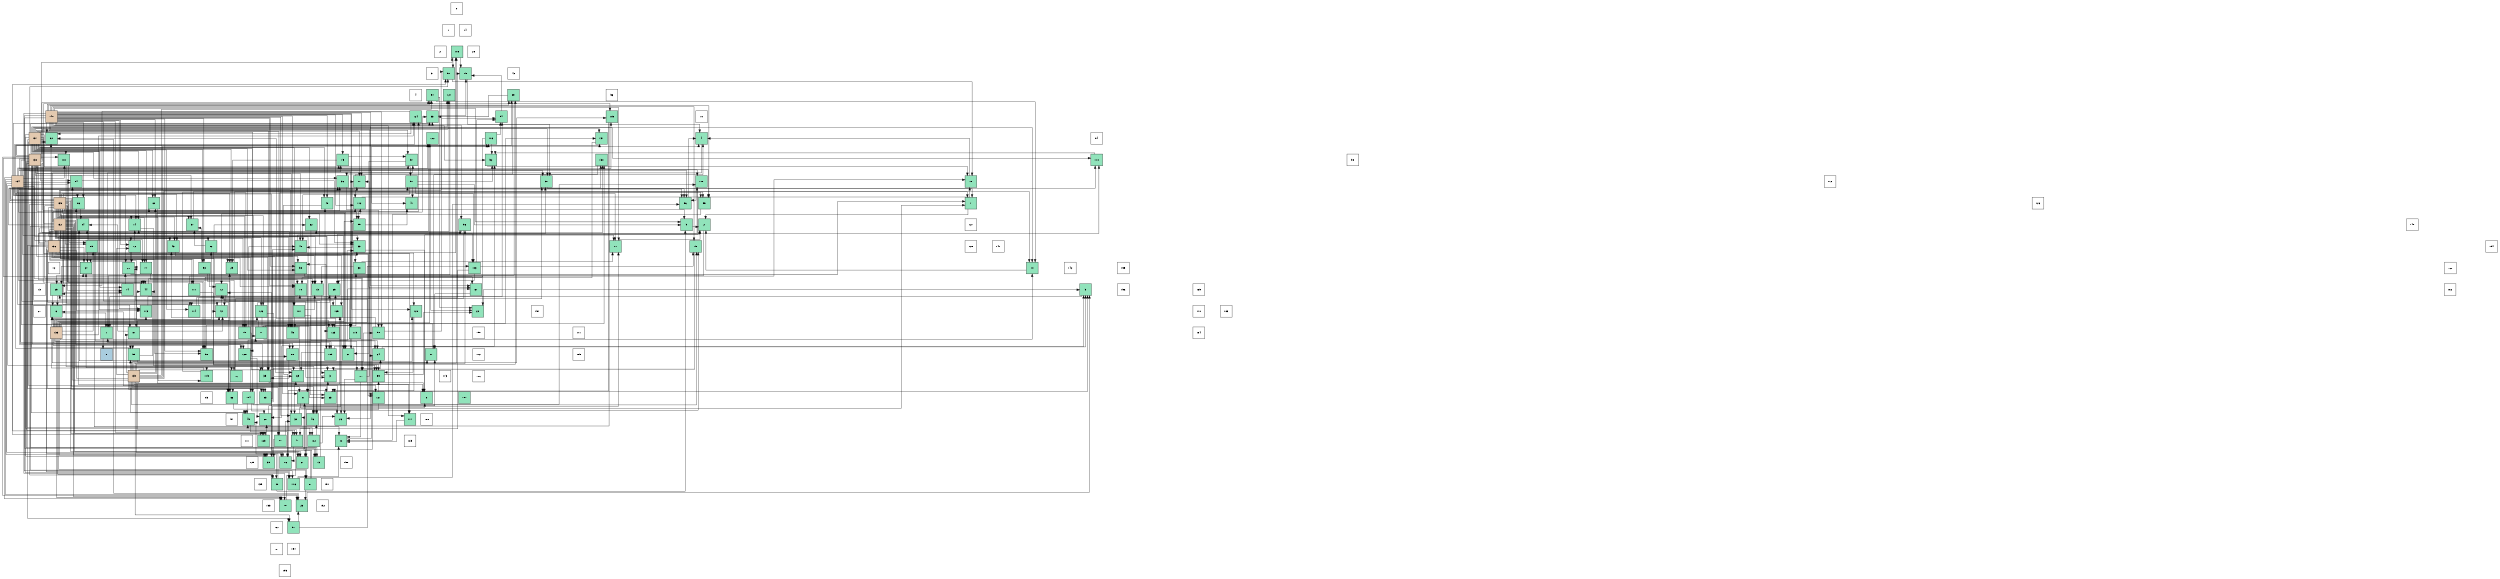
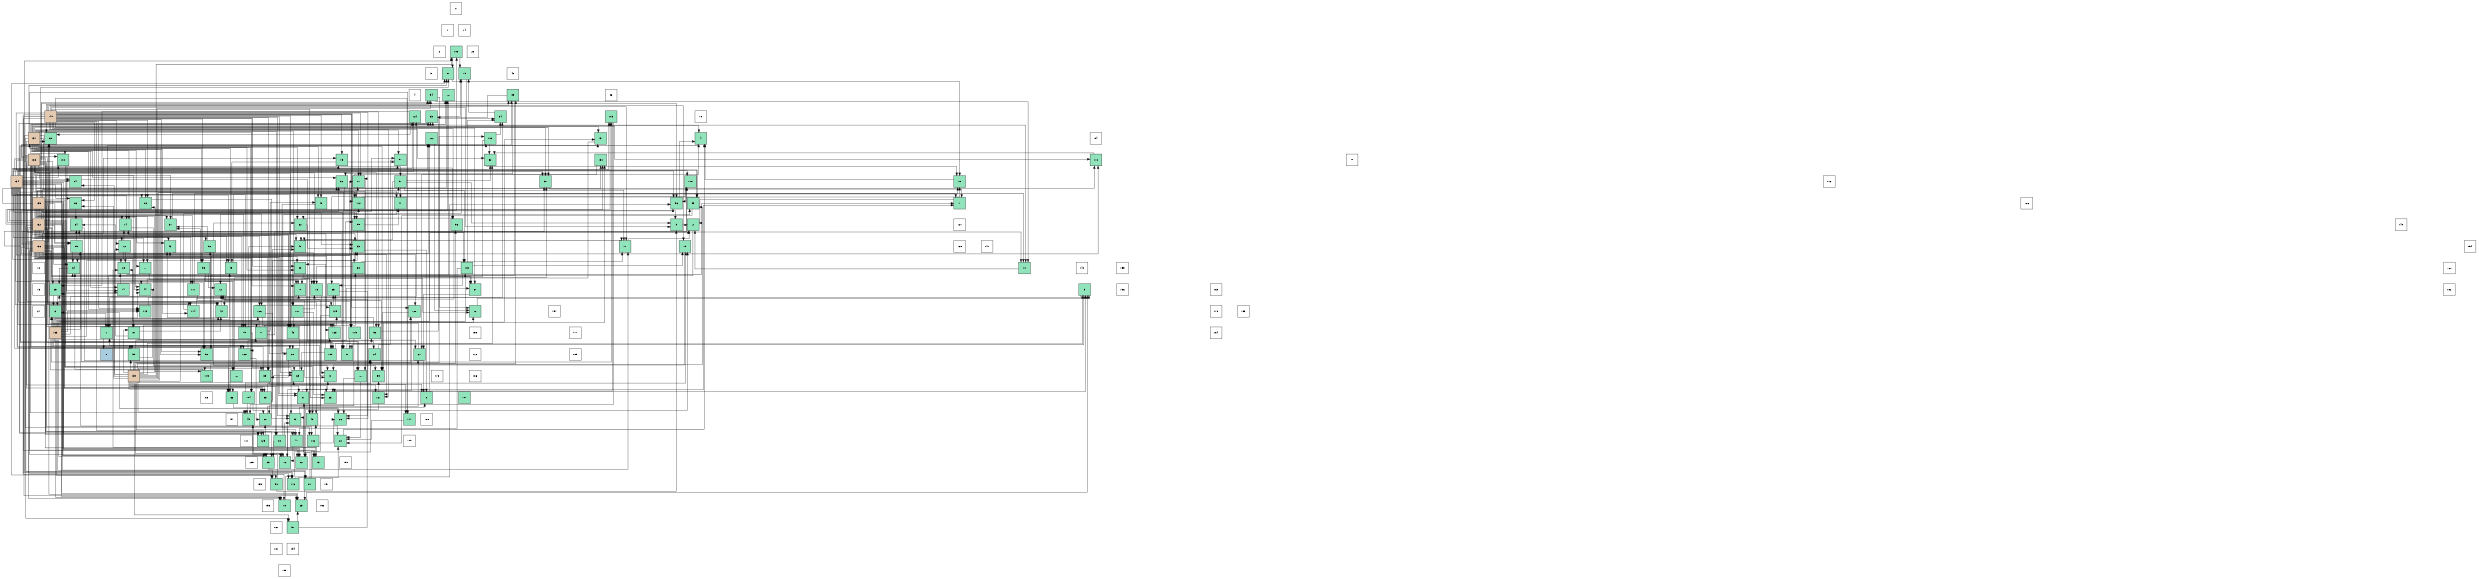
edge "137" -> "29": reversed
edge "34" -> "77": now "132" -> "77"
